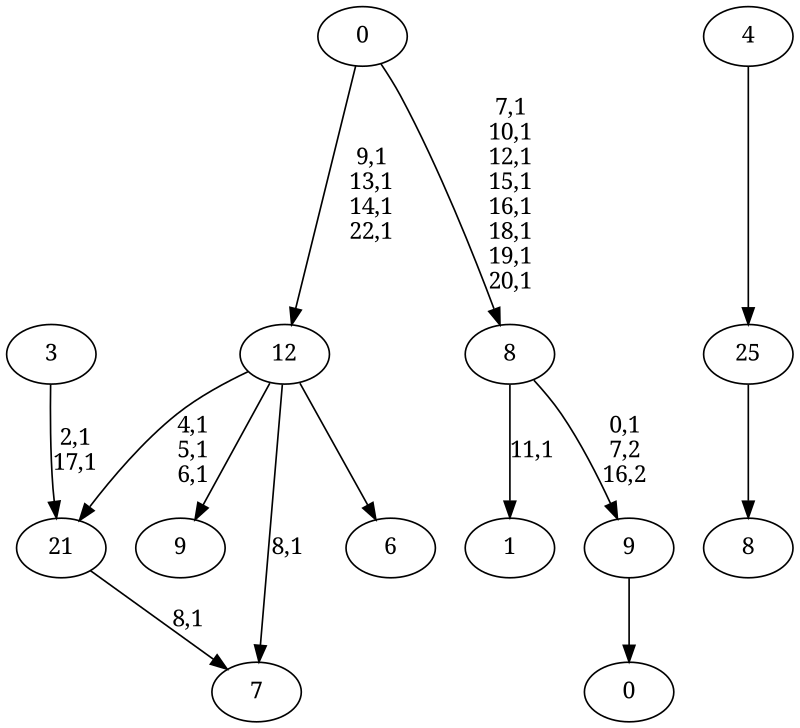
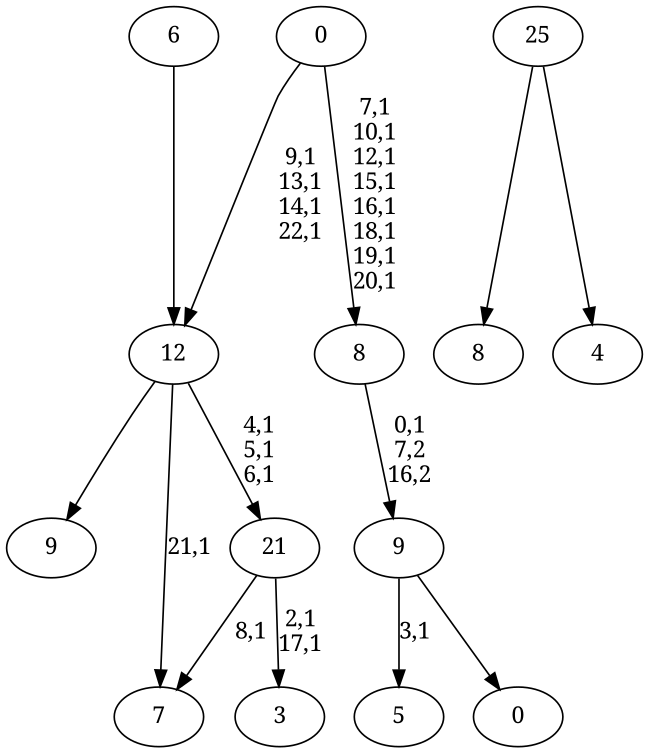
edge "4" -> "25": reversed
edge "3" -> "21": reversed
edge "12" -> "6": reversed
edge "12" -> "7": label "8,1" -> "21,1"
node "1": removed
node "5": added
